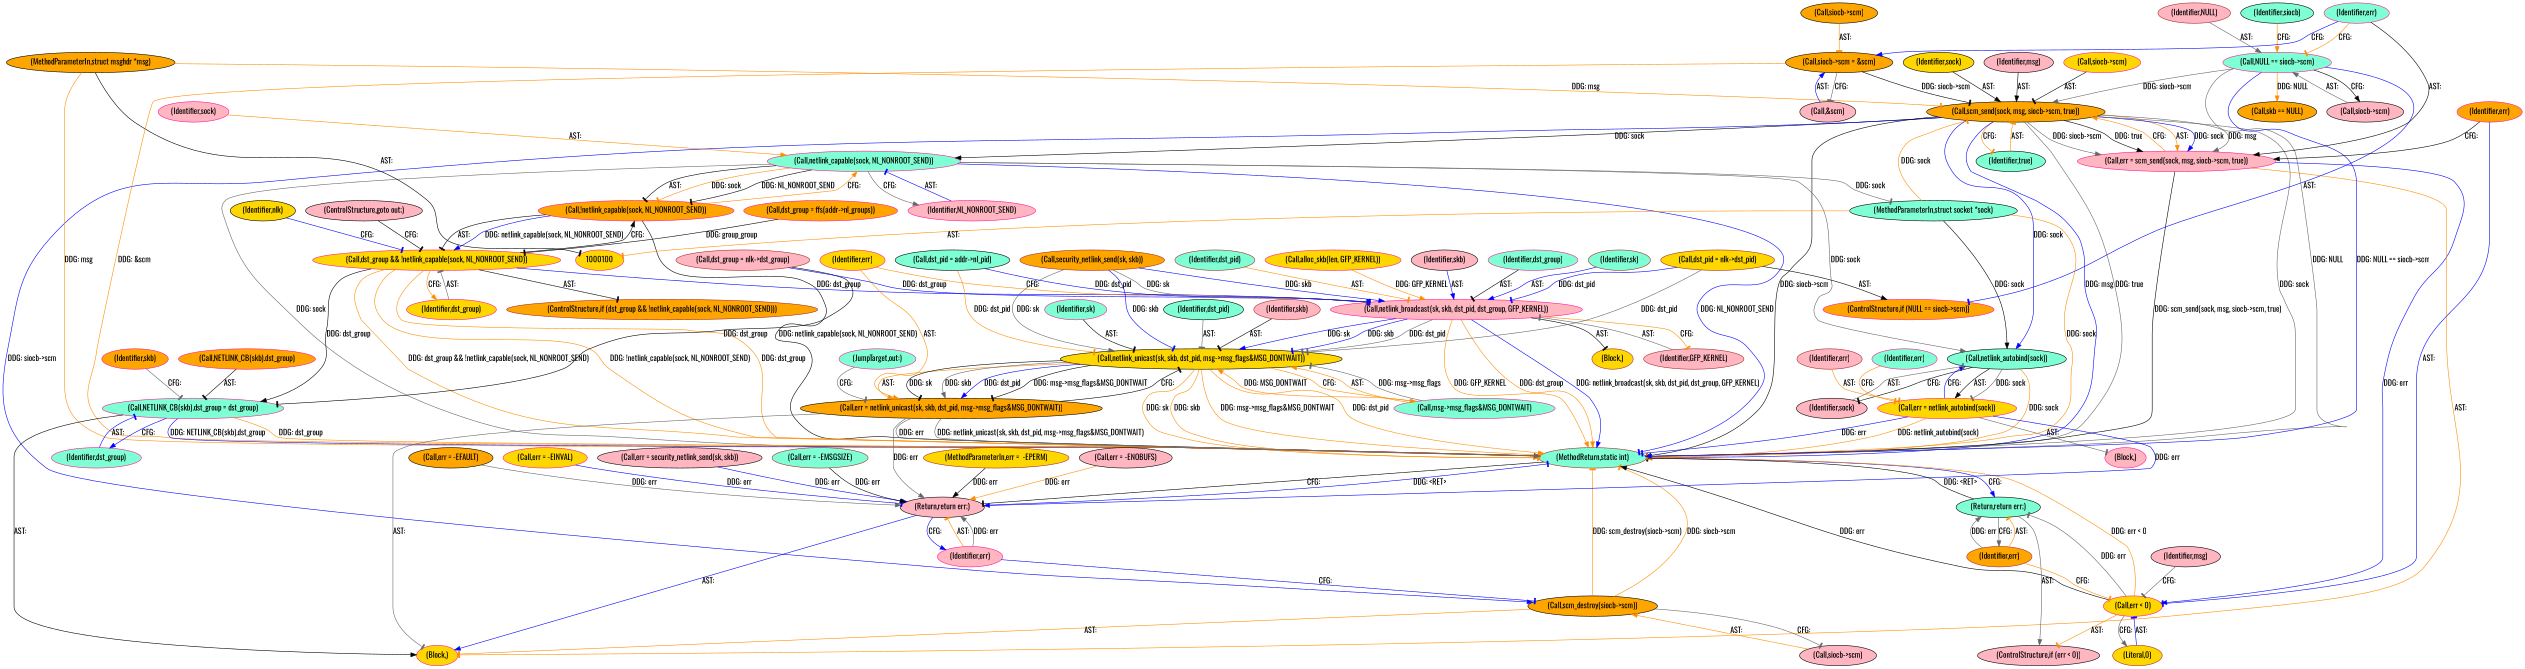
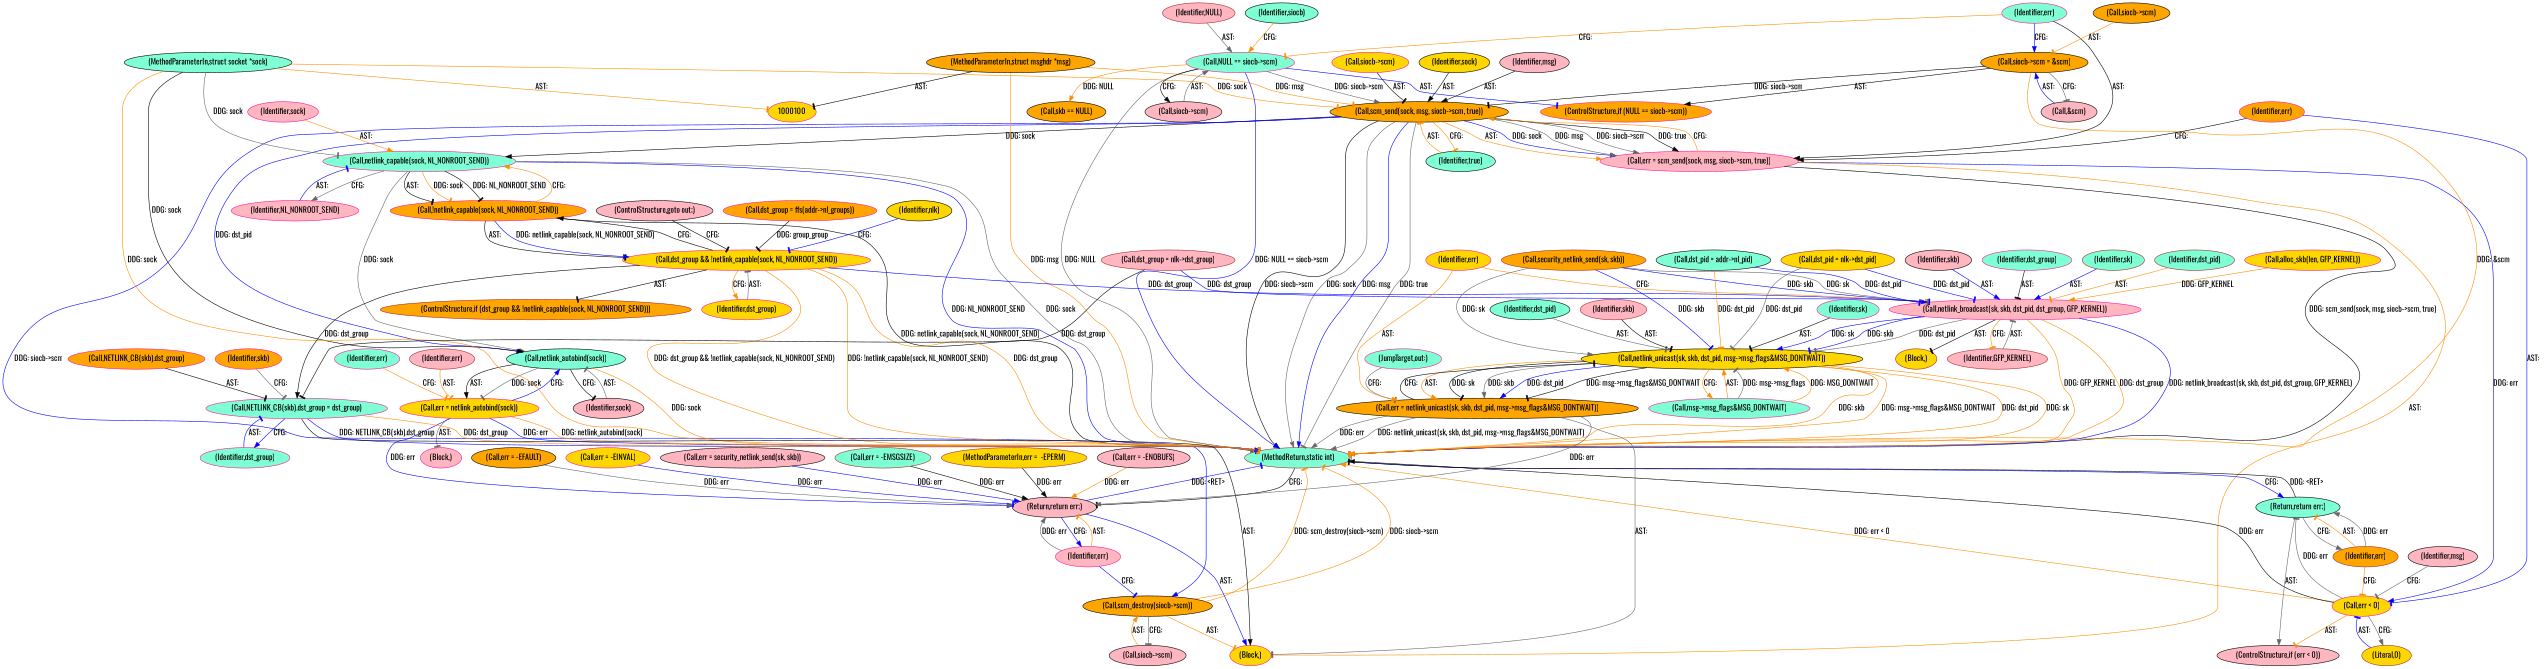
edge "(Call,netlink_capable(sock, NL_NONROOT_SEND))" -> "(MethodParameterIn,struct socket *sock)": reversed
edge "(Call,scm_send(sock, msg, siocb->scm, true))" -> "(Call,netlink_autobind(sock))": label "DDG: sock" -> "DDG: dst_pid"
edge "(Call,dst_pid = nlk->dst_pid)" -> "(ControlStructure,if (NULL == siocb->scm))": now "(Call,siocb->scm = &scm)" -> "(ControlStructure,if (NULL == siocb->scm))"
